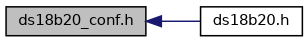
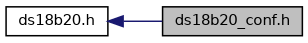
edge "ds18b20.h" -> "ds18b20_conf.h": reversed
